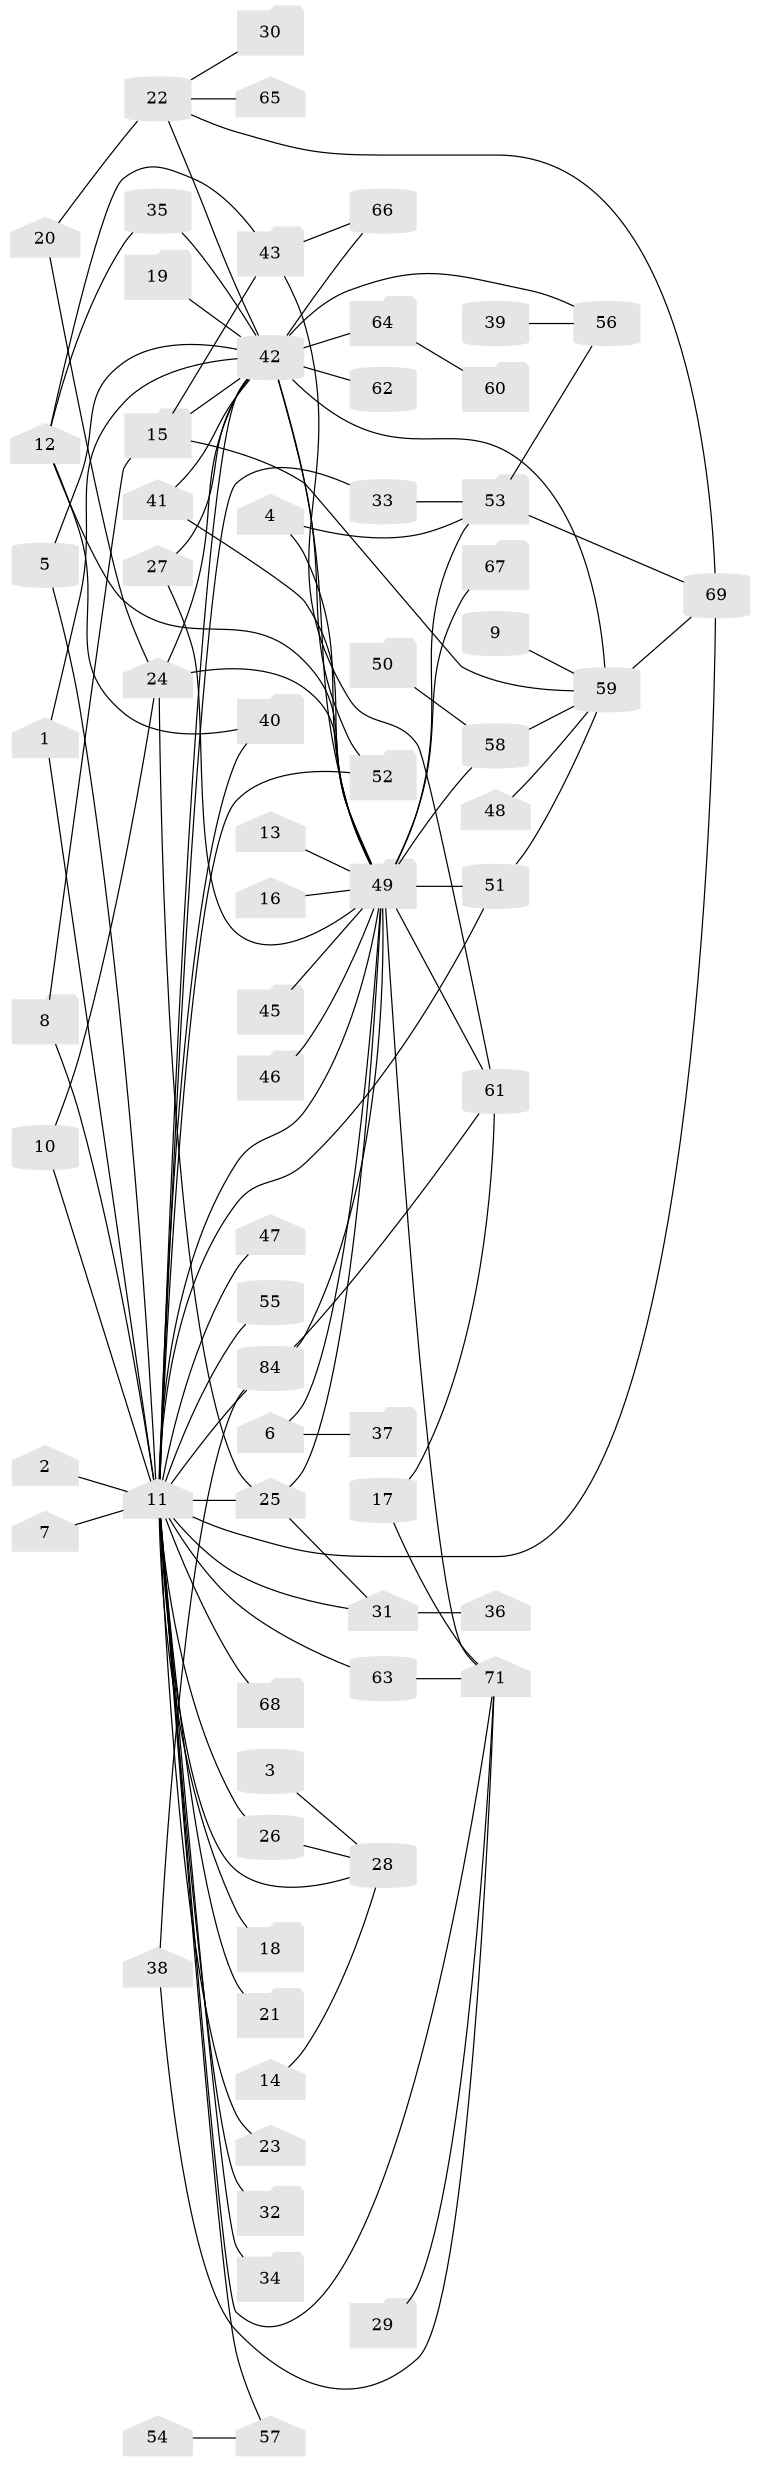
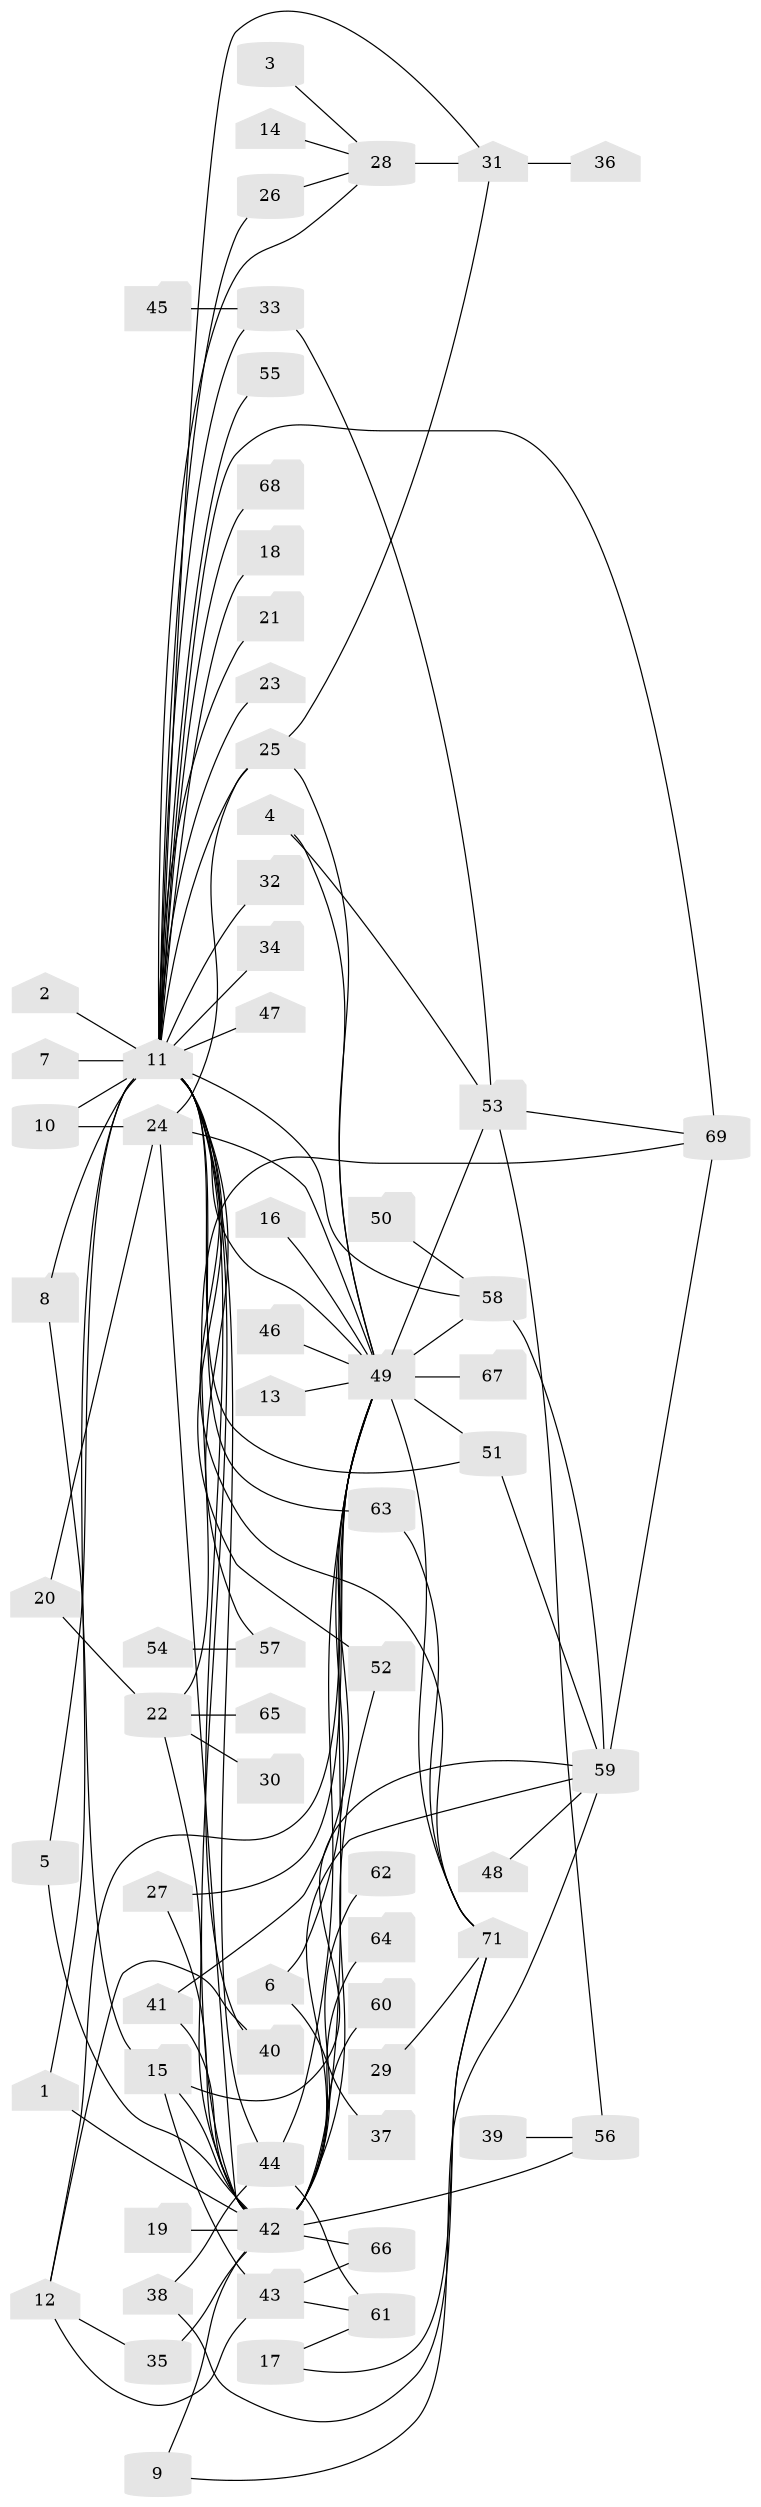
edge "28" -- "31": added
edge "64" -- "60": now "42" -- "60"
edge "49" -- "45": now "33" -- "45"
edge "49" -- "61": removed
edge "11" -- "58": added
node "84": label "84" -> "44"
edge "42" -- "9": added
